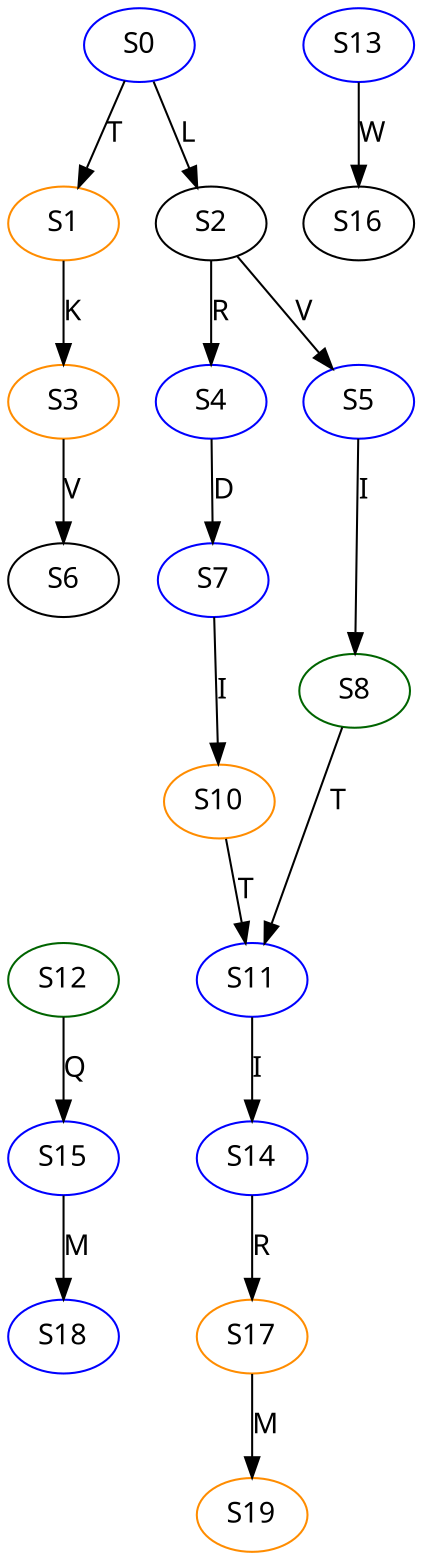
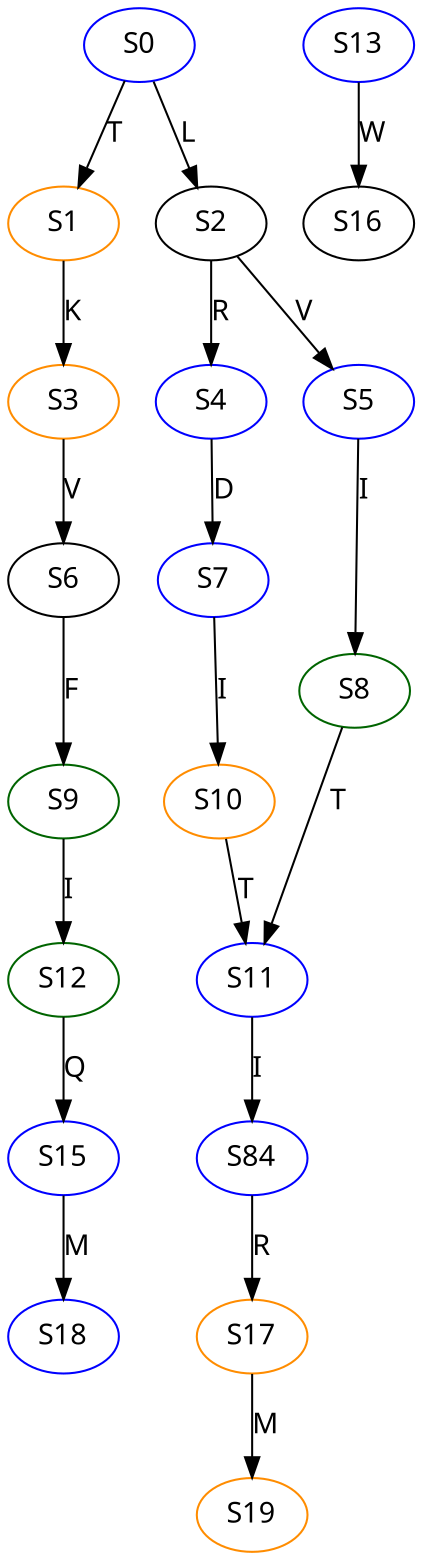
node "S9": added
node "S14": label "S14" -> "S84"
